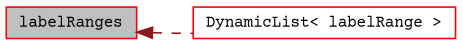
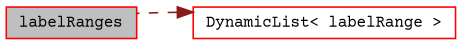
edge "DynamicList< labelRange >" -> "labelRanges": reversed
